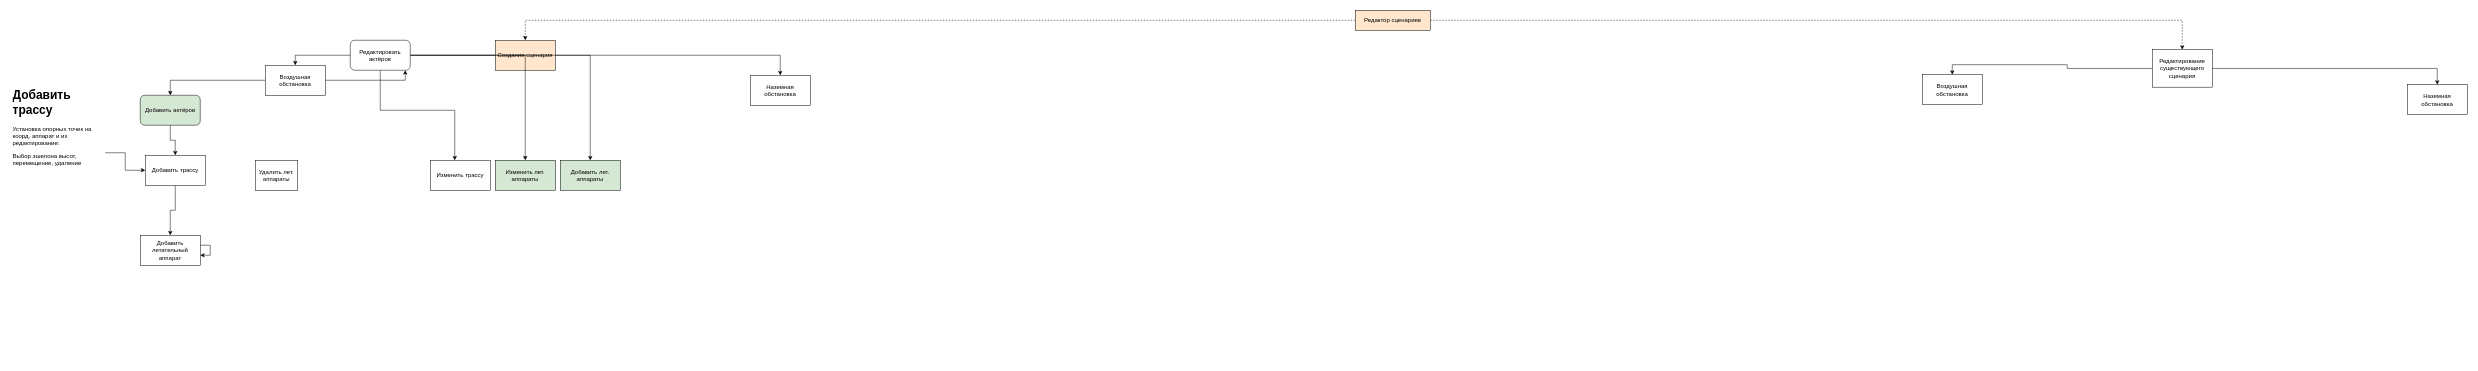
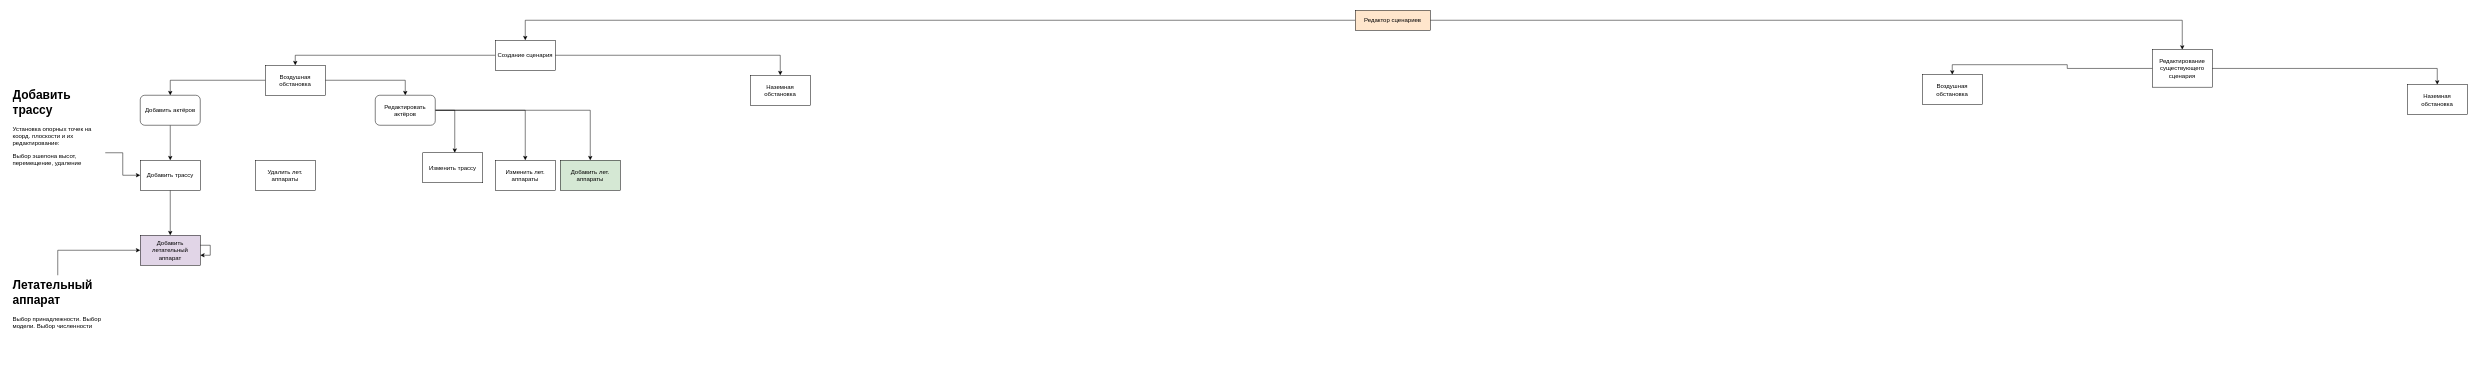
edge "Редактор сценариев" -> "Создание сценария": style dashed -> solid
edge "Редактор сценариев" -> "Редактирование существующего сценария": style dashed -> solid
node "Редактировать актёров": moved (380, 55) -> (405, 110)
node "Создание сценария": fillcolor #ffe6cc -> #ffffff
node "Добавить трассуУстановка опорных точек на коорд. аппарат и их редактирование: Выбор эшелона высот, перемещение, удаление": label "Добавить трассуУстановка опорных точек на коорд. аппарат и их редактирование: Выбор эшелона высот, перемещение, удаление" -> "Добавить трассуУстановка опорных точек на коорд. плоскости и их редактирование: Выбор эшелона высот, перемещение, удаление"
node "Добавить актёров": fillcolor #d5e8d4 -> #ffffff
node "Добавить трассу": moved (175, 170) -> (170, 175)
node "Удалить лет. аппараты": size 43x30 -> 60x30
node "Изменить трассу": moved (460, 175) -> (453, 168)
node "Изменить лет. аппараты": fillcolor #d5e8d4 -> #ffffff
edge "Летательный аппаратВыбор принадлежности. Выбор модели. Выбор численности" -> "Добавить летательный аппарат": added
node "Добавить летательный аппарат": fillcolor #ffffff -> #e1d5e7
node "Летательный аппаратВыбор принадлежности. Выбор модели. Выбор численности": added
